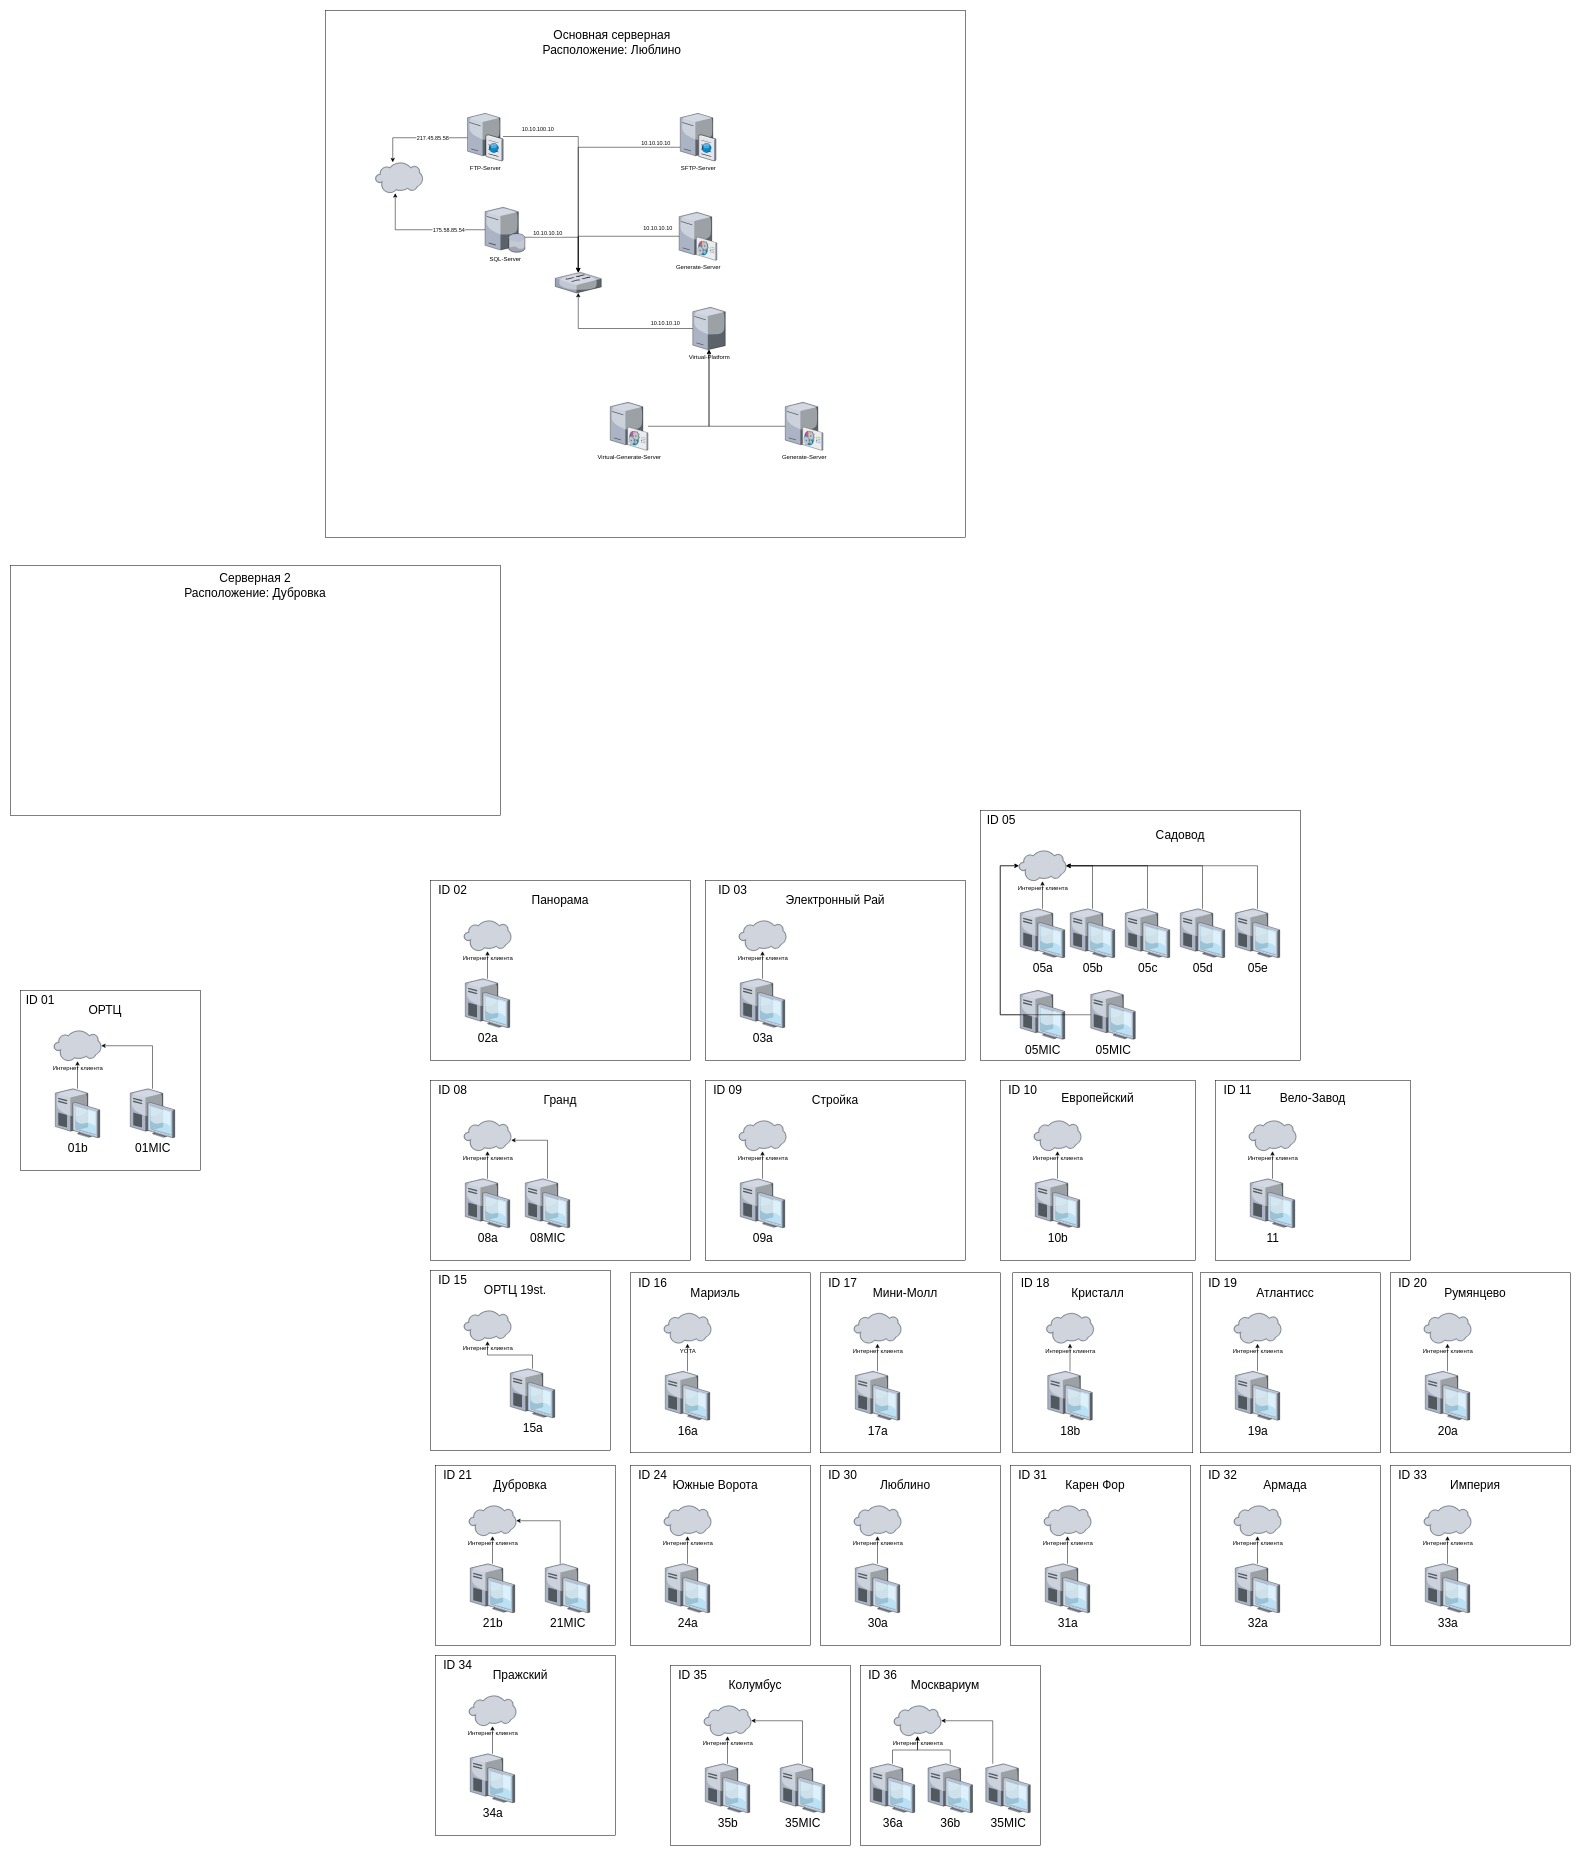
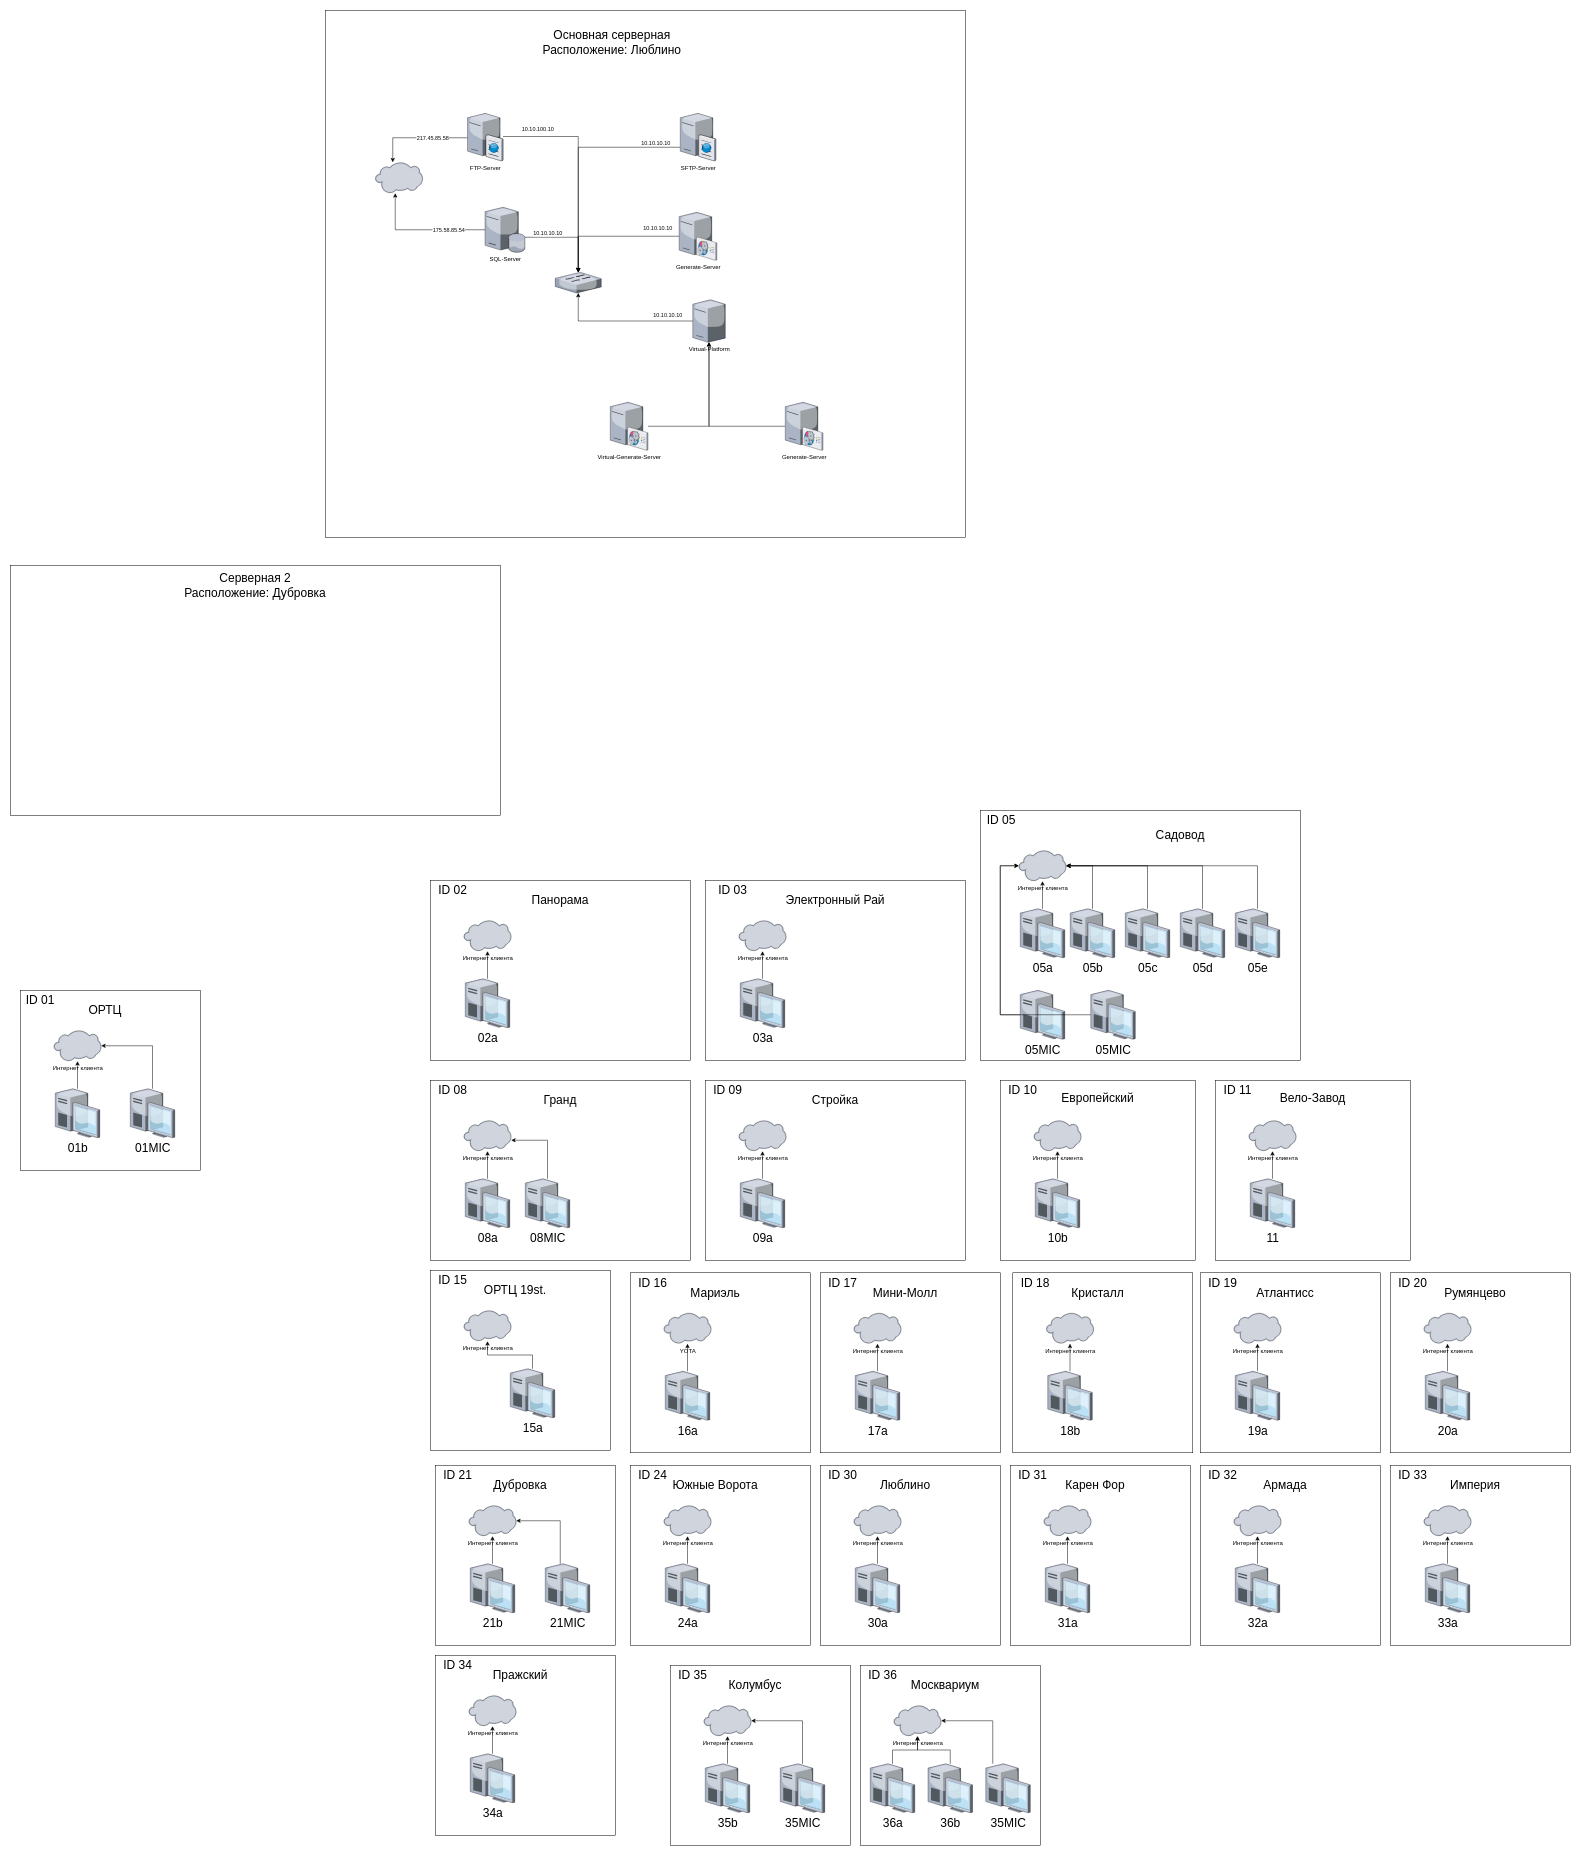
node "Virtual-Platform": moved (709, 329) -> (709, 321)
